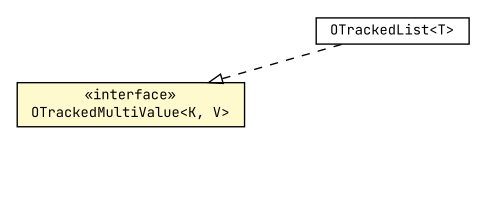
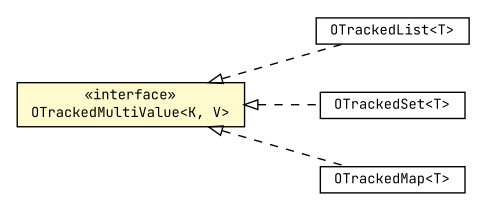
node "OTrackedSet<T>": added
node "OTrackedMap<T>": added
